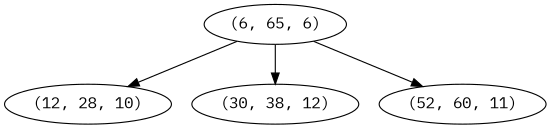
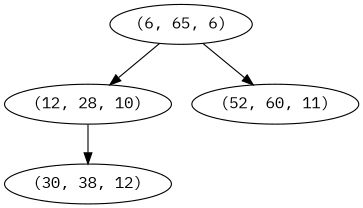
edge "(6, 65, 6)" -> "(30, 38, 12)": now "(12, 28, 10)" -> "(30, 38, 12)"
